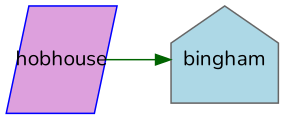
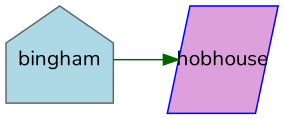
edge "hobhouse" -> "bingham": reversed
